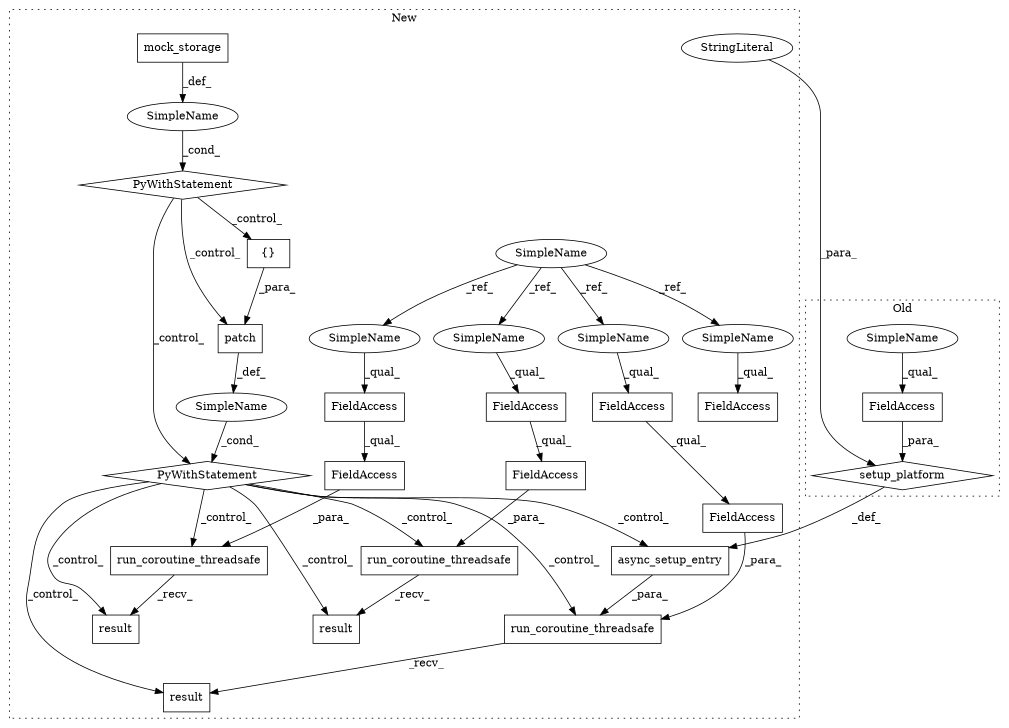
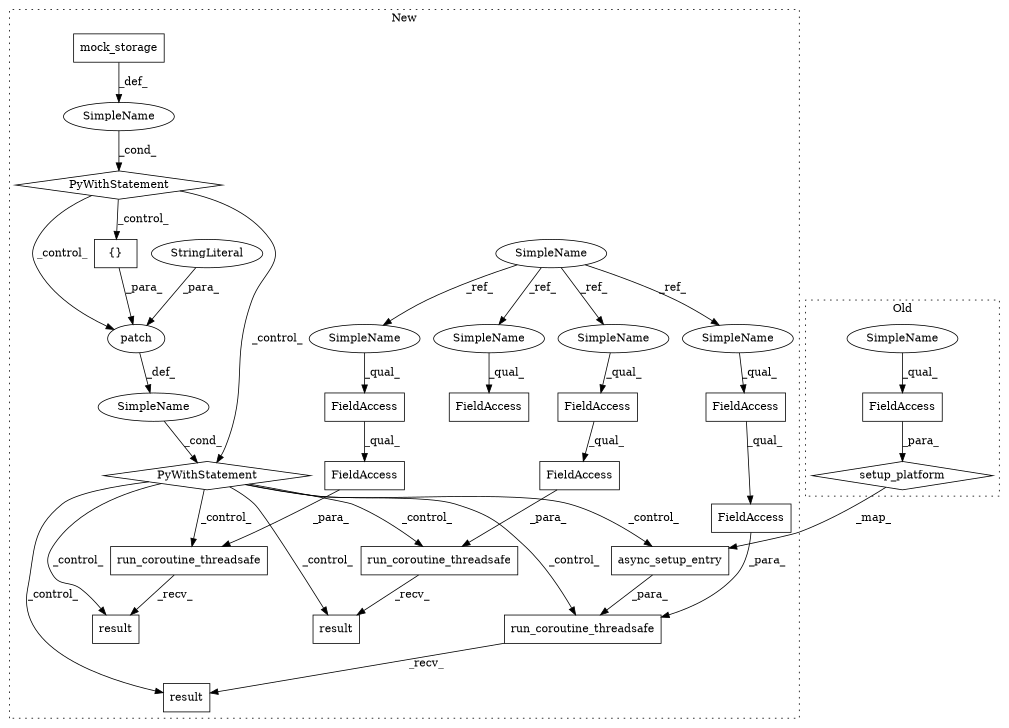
edge "StringLiteral" -> "setup_platform": now "StringLiteral" -> "patch"
node "patch": shape box -> ellipse
edge "setup_platform" -> "async_setup_entry": label "_def_" -> "_map_"
